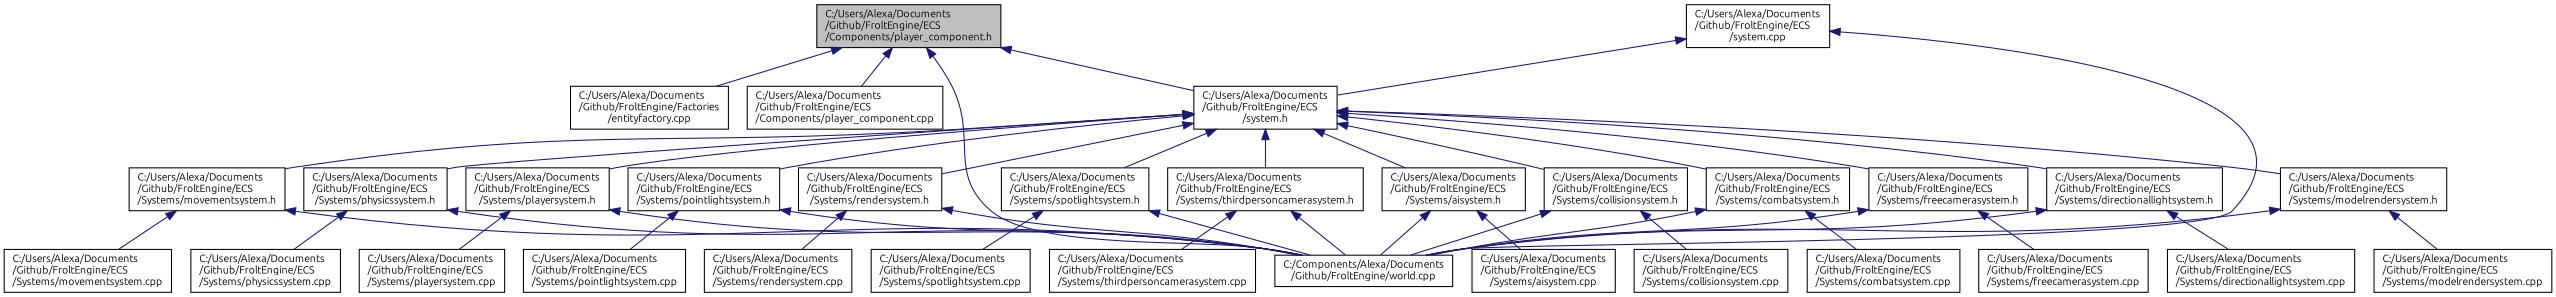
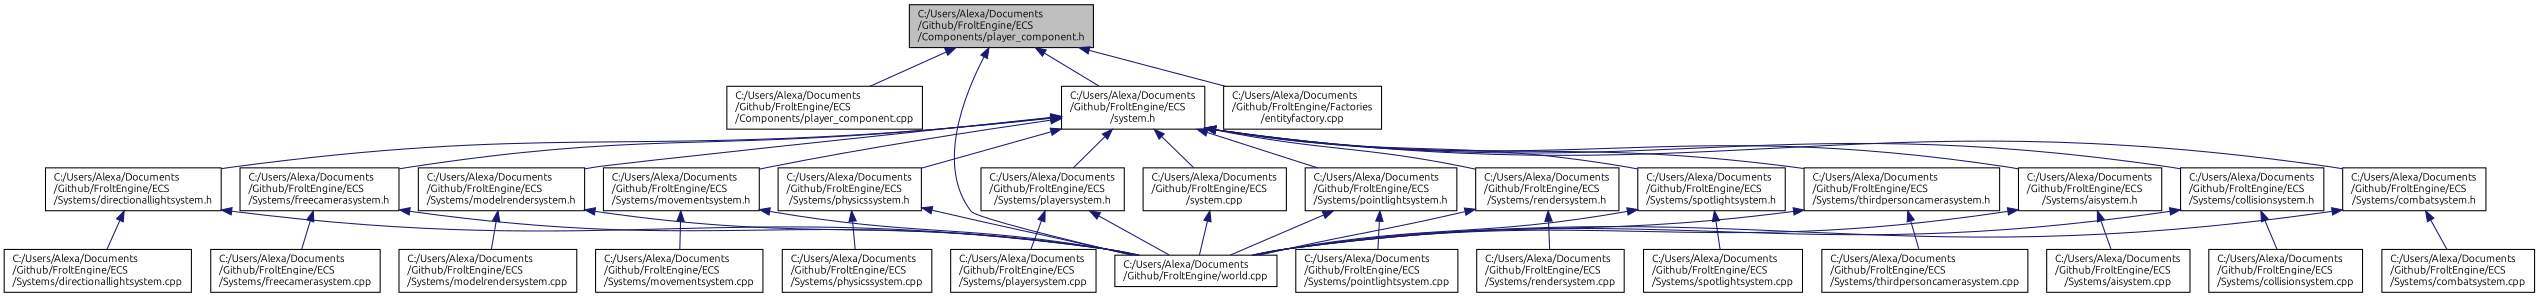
edge "C:/Users/Alexa/Documents /Github/FroltEngine/ECS /system.h" -> "C:/Users/Alexa/Documents /Github/FroltEngine/ECS /system.cpp": reversed
node "C:/Components/Alexa/Documents /Github/FroltEngine/world.cpp": label "C:/Components/Alexa/Documents /Github/FroltEngine/world.cpp" -> "C:/Users/Alexa/Documents /Github/FroltEngine/world.cpp"
